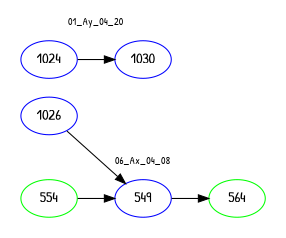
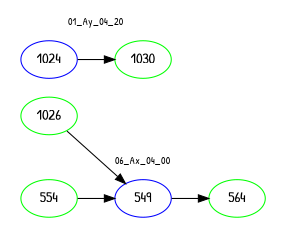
node "1030": color blue -> green
node "1026": color blue -> green
cluster "06_Ax_04_08": label "06_Ax_04_08" -> "06_Ax_04_00"
